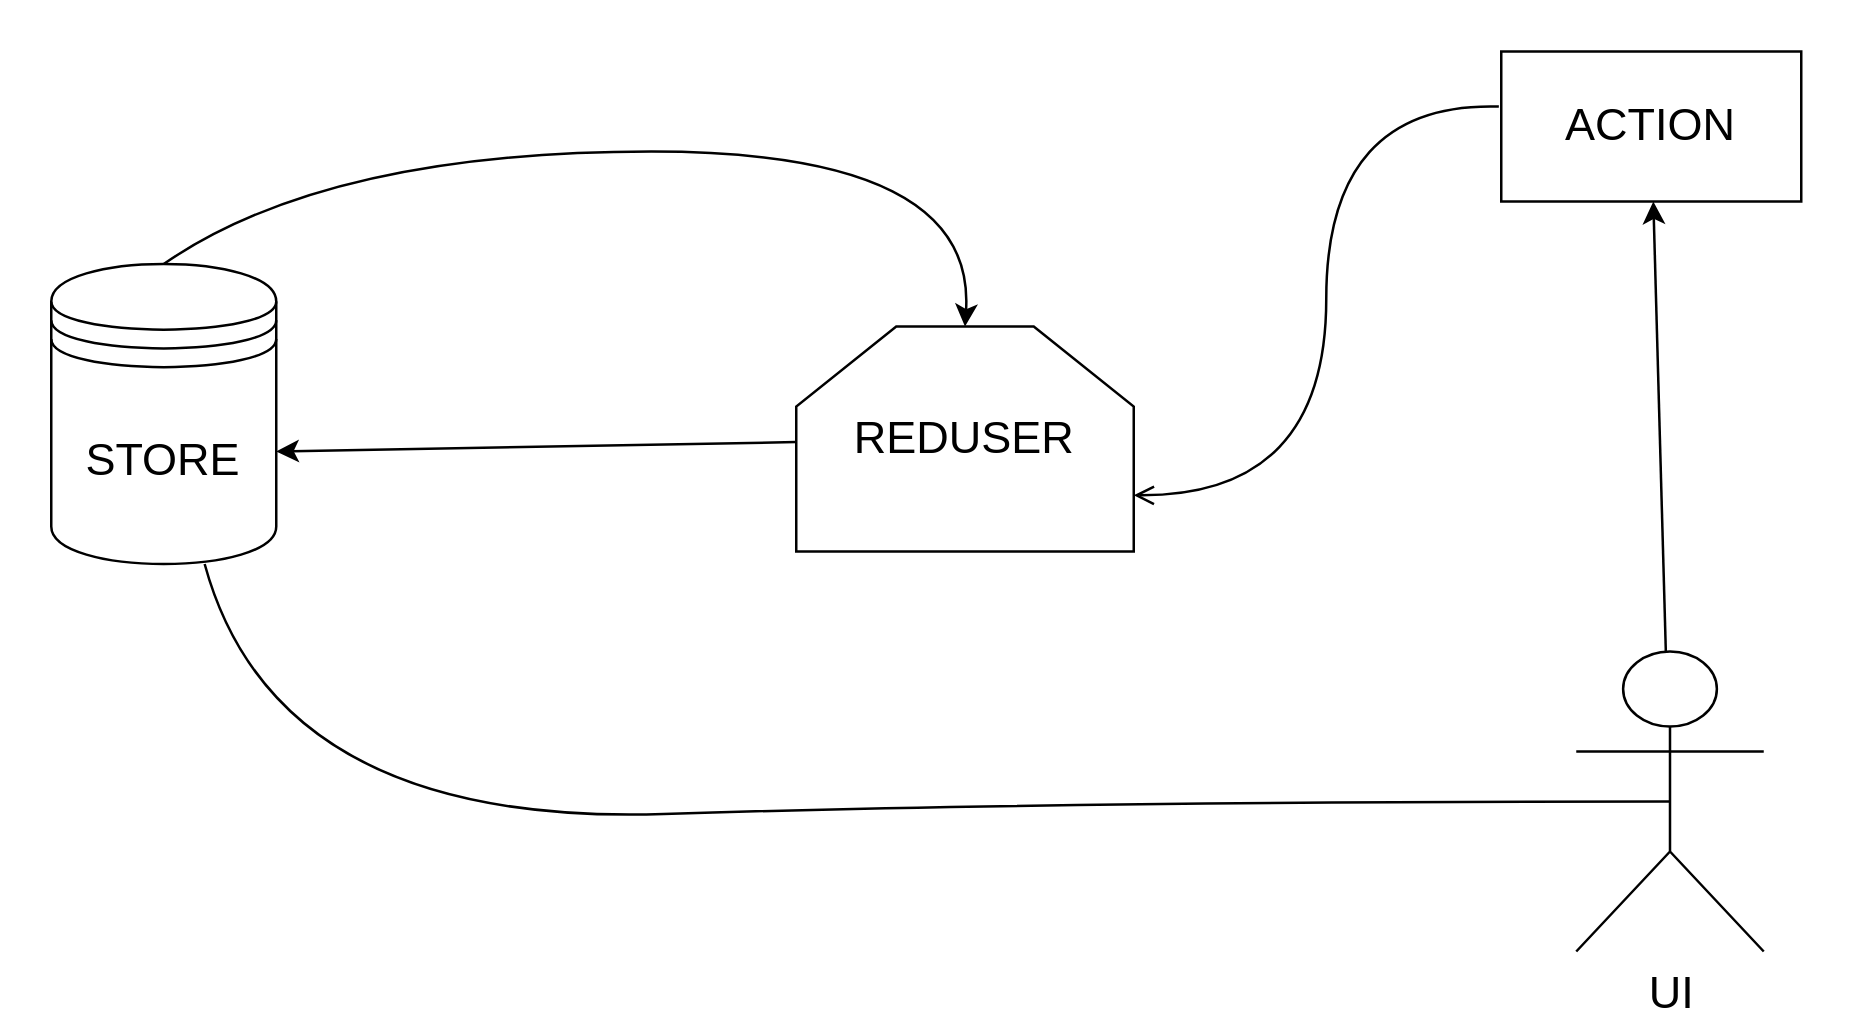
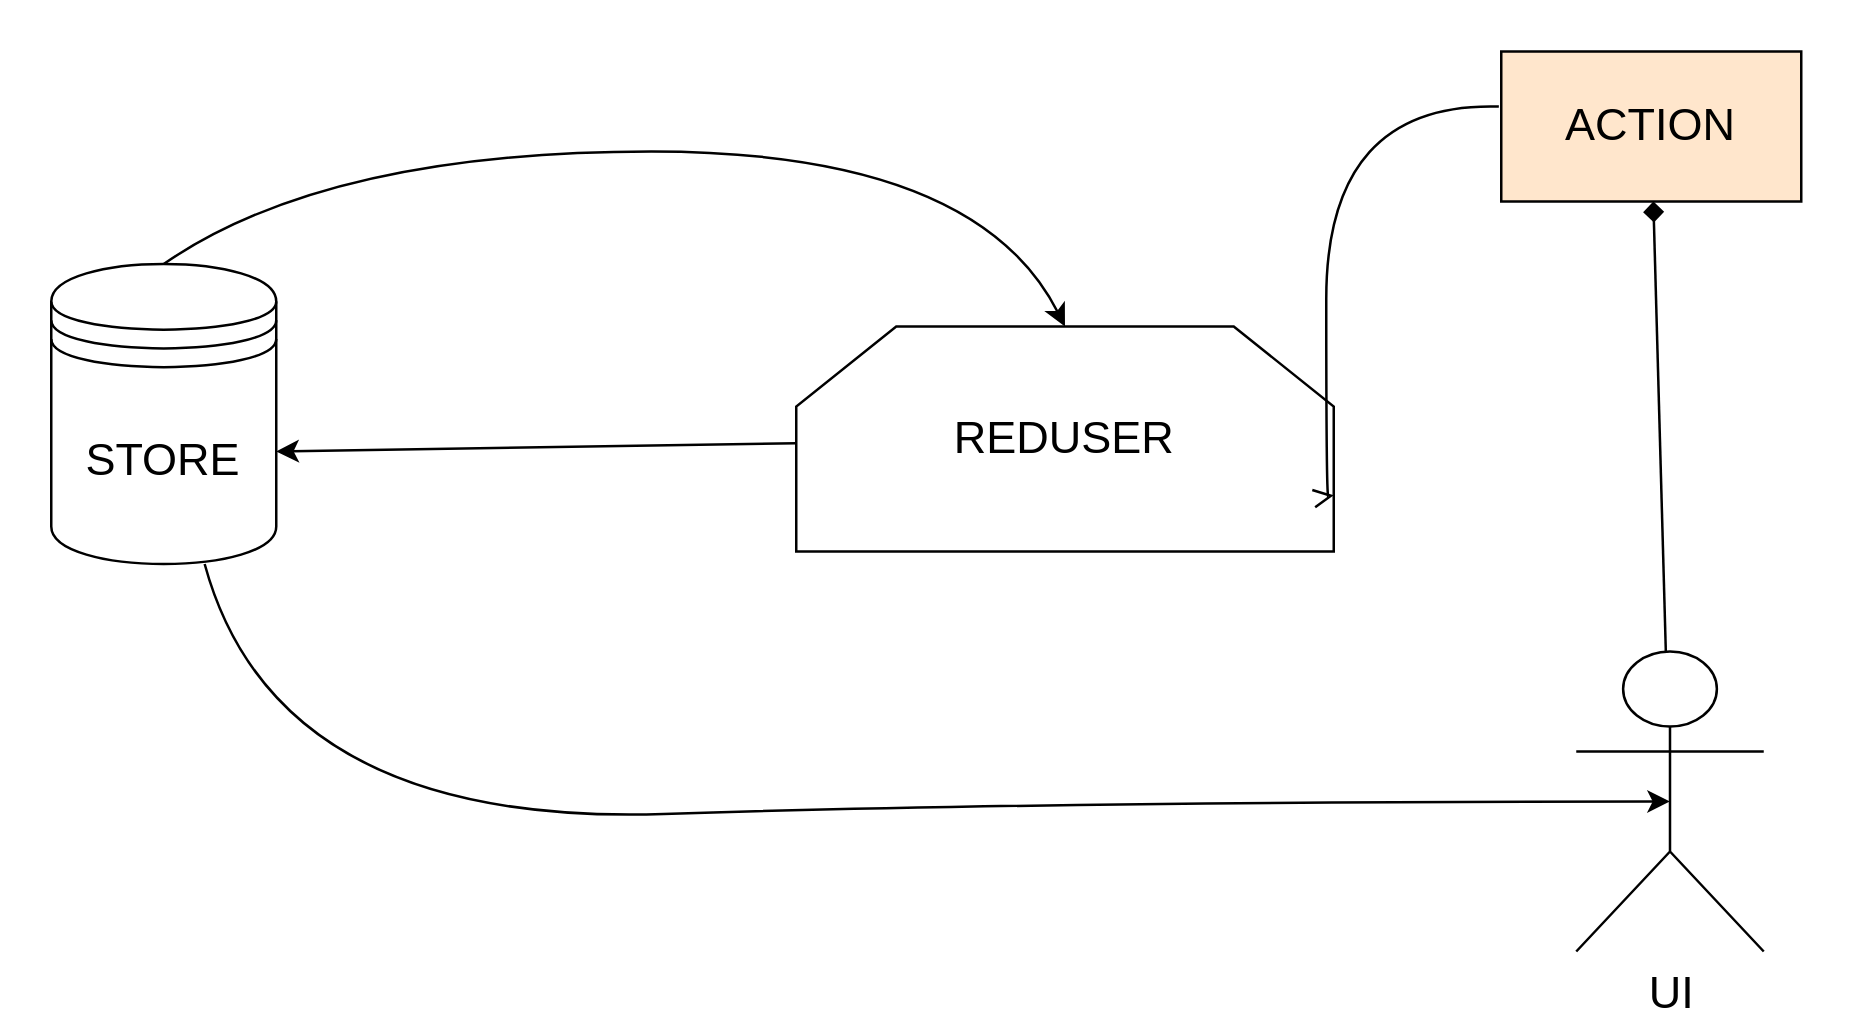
node "ACTION": fillcolor #ffffff -> #ffe6cc
edge "UI" -> "ACTION": arrowhead classic -> diamond
node "REDUSER": size 338x225 -> 538x225
edge "STORE" -- "UI": arrowhead none -> classic
